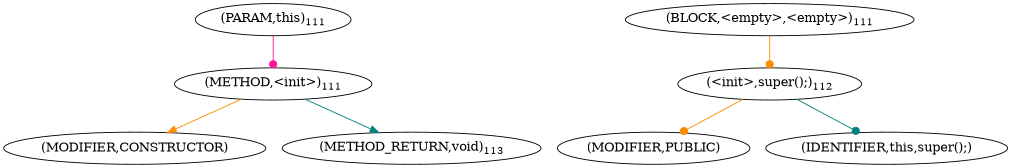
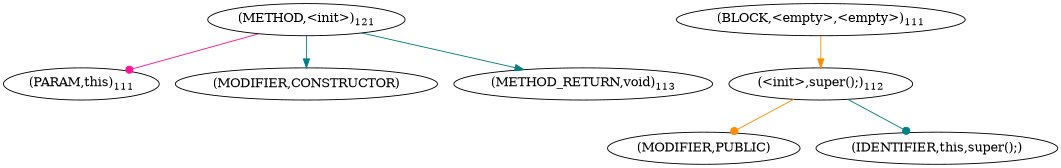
edge "(PARAM,this)" -> "(METHOD,<init>)": reversed
edge "(BLOCK,<empty>,<empty>)" -> "(<init>,super();)": arrowhead dot -> normal
node "(METHOD,<init>)": text "111" -> "121"
edge "(METHOD,<init>)" -> "(MODIFIER,CONSTRUCTOR)": color darkorange -> teal
